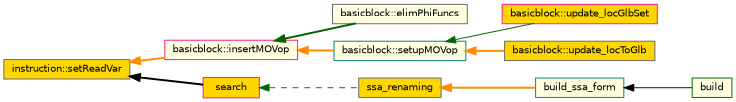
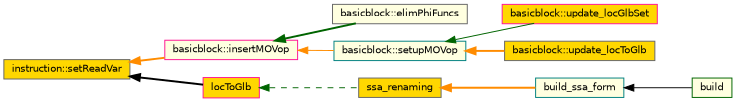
edge "basicblock::setupMOVop" -> "basicblock::insertMOVop": style bold -> solid
node "search": label "search" -> "locToGlb"
